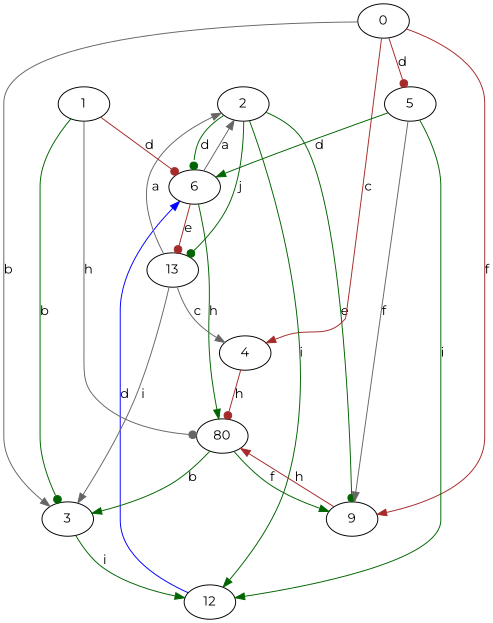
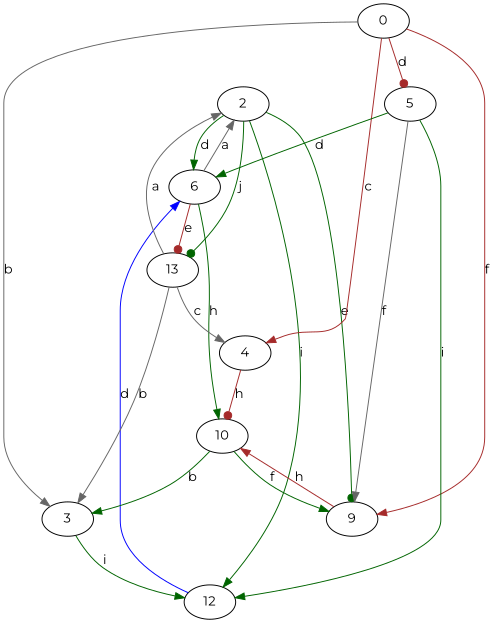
node "1": removed
edge "2" -> "6": arrowhead dot -> normal
edge "13" -> "3": label "i" -> "b"
node "80": label "80" -> "10"
